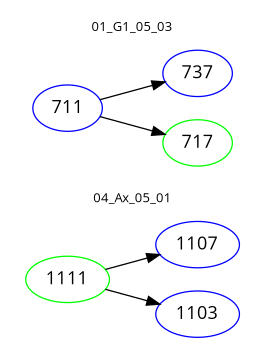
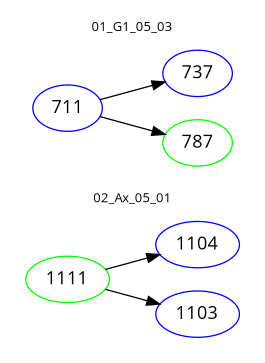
node "717": label "717" -> "787"
cluster "04_Ax_05_01": label "04_Ax_05_01" -> "02_Ax_05_01"
node "1107": label "1107" -> "1104"
